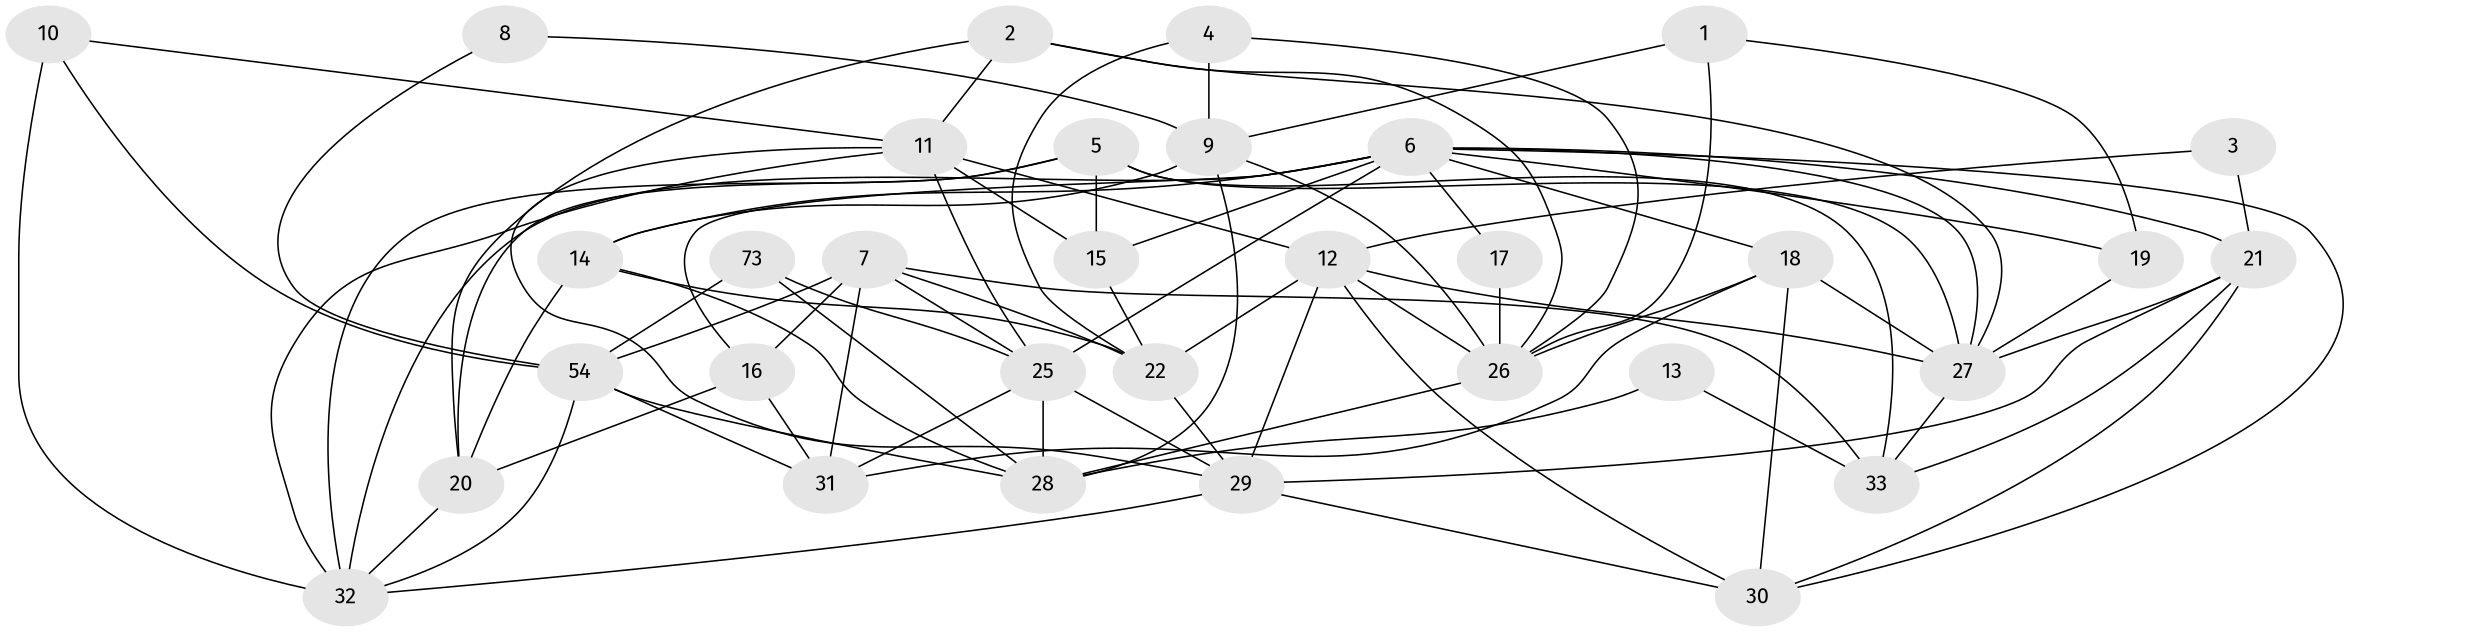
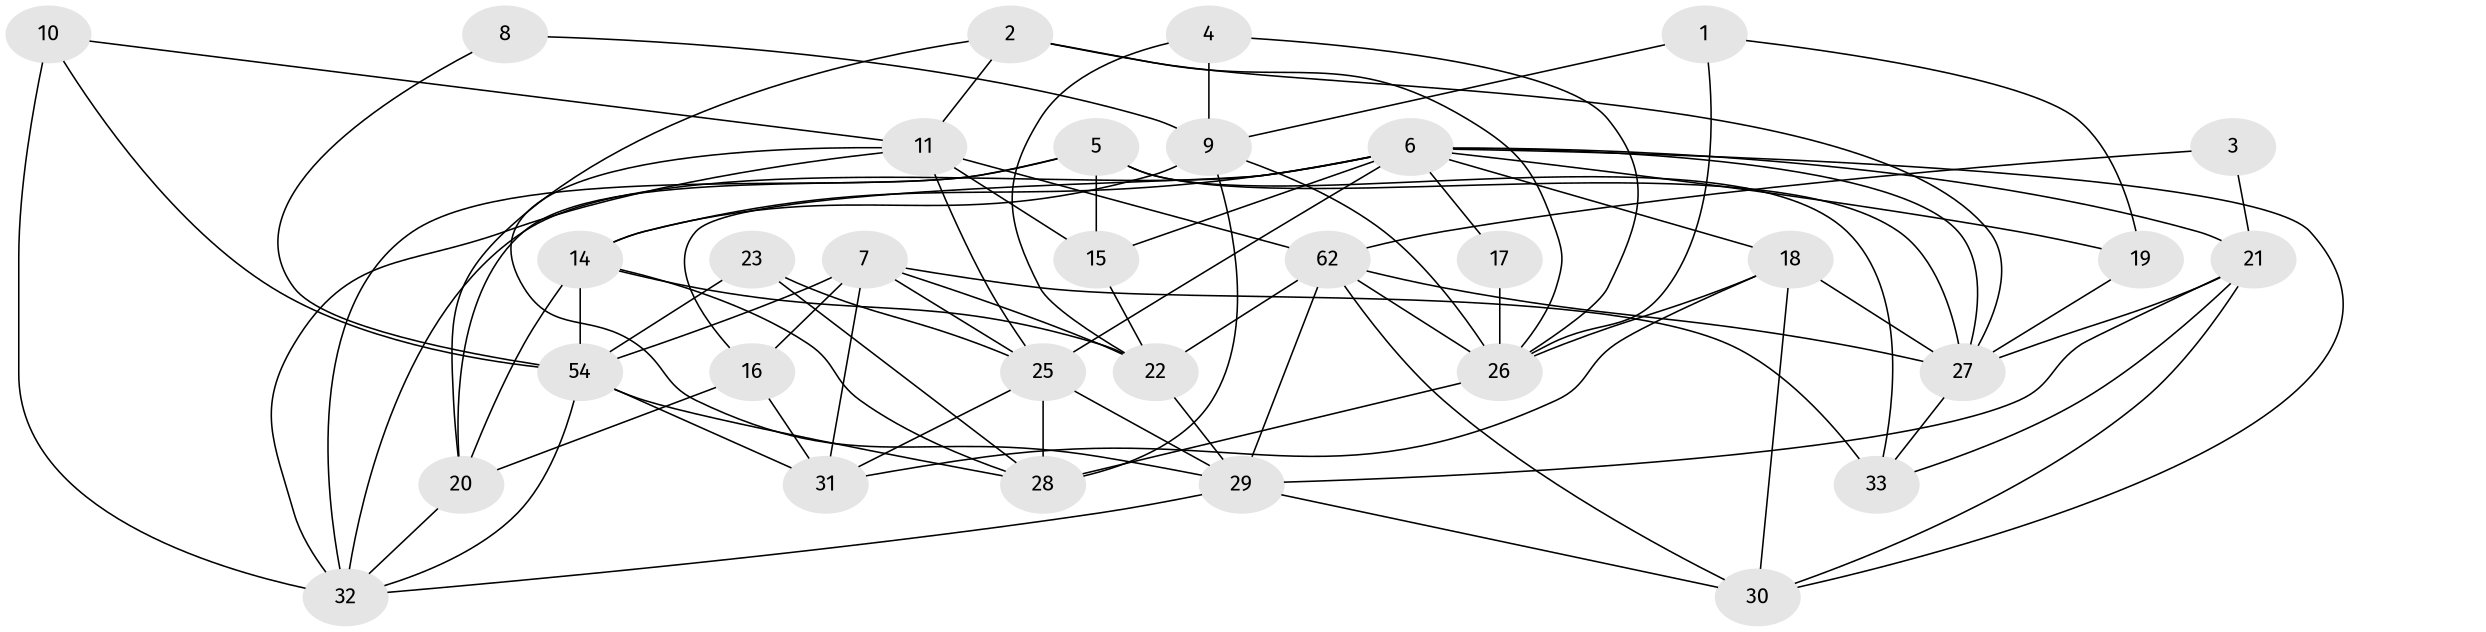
node "73": label "73" -> "23"
node "12": label "12" -> "62"
edge "14" -- "54": added
node "13": removed
